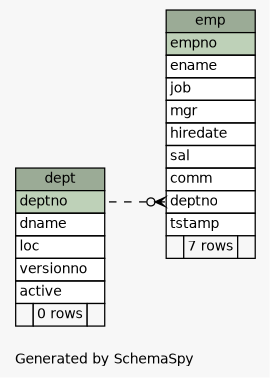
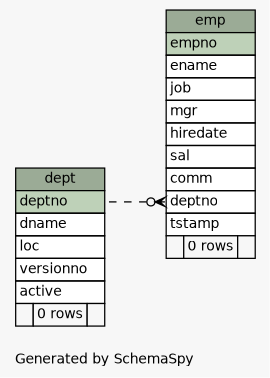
node "emp": text "7 rows" -> "0 rows"
